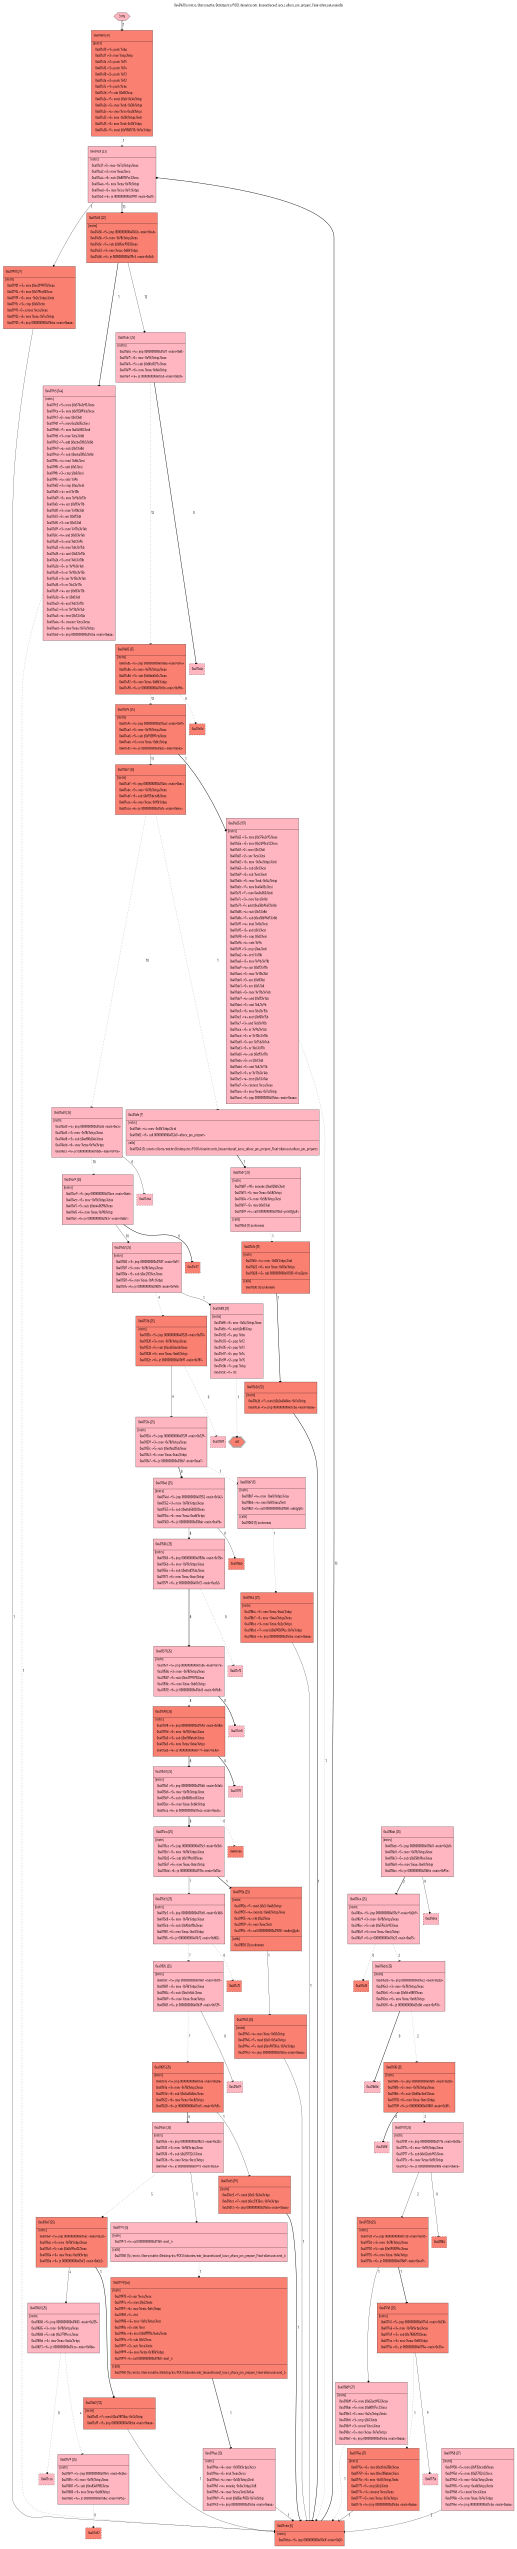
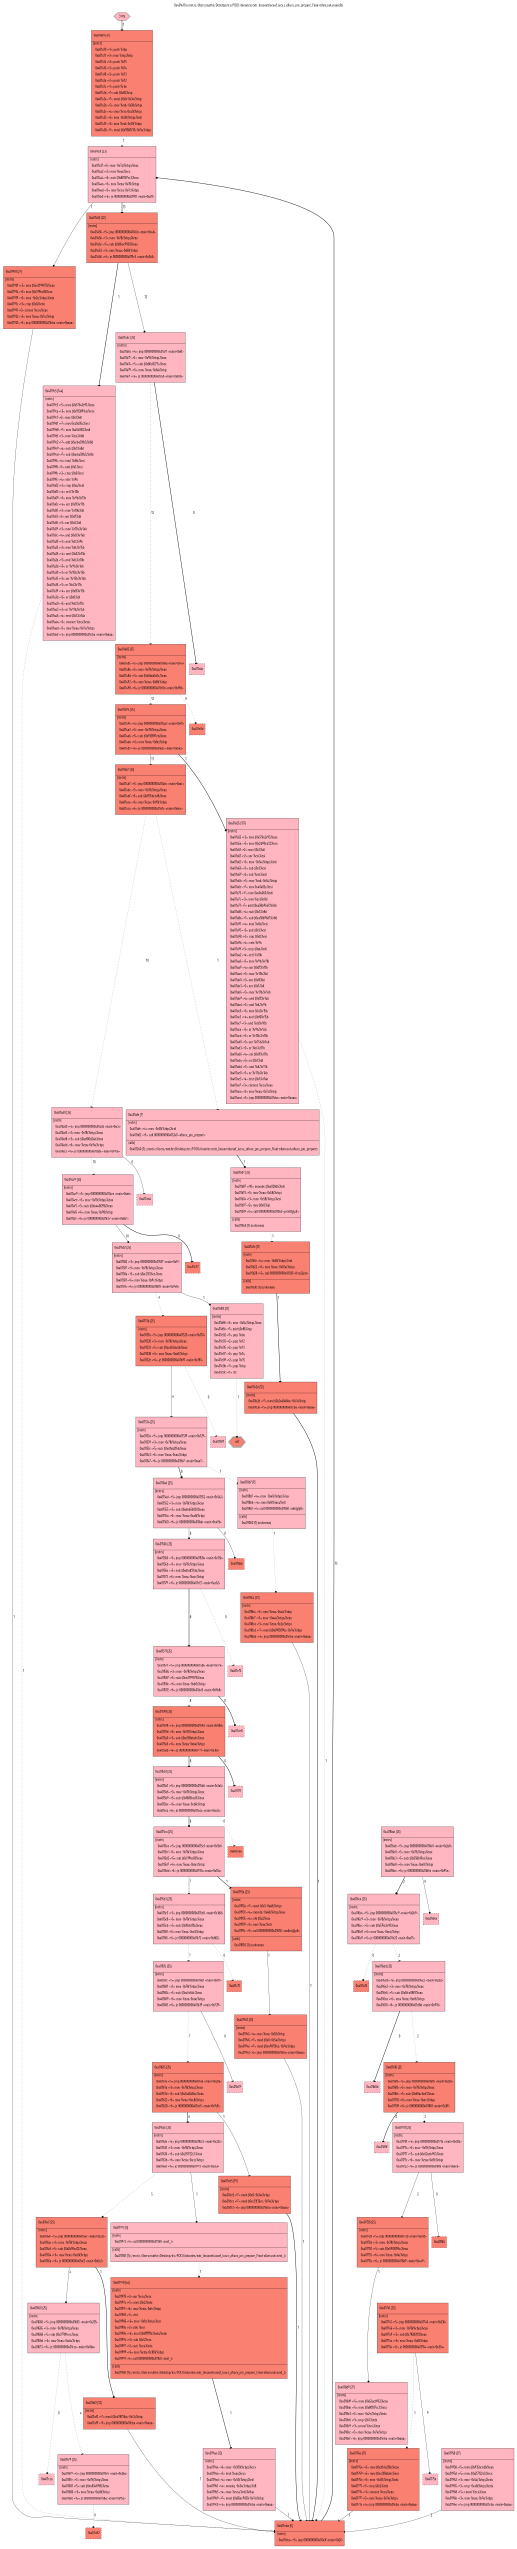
edge "0x4016ab [25]" -> "0x4016c4 [25]": arrowhead tee -> dot
edge "0x401728 [25]" -> "0x401741 [25]": removed, label "1"
edge "0x4018d9 [27]" -> "0x401eba [5]": removed, label "1"
